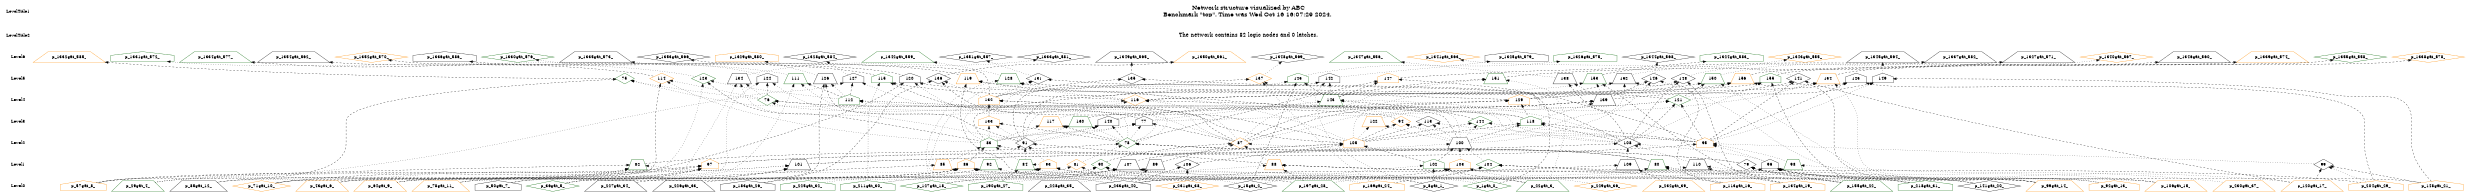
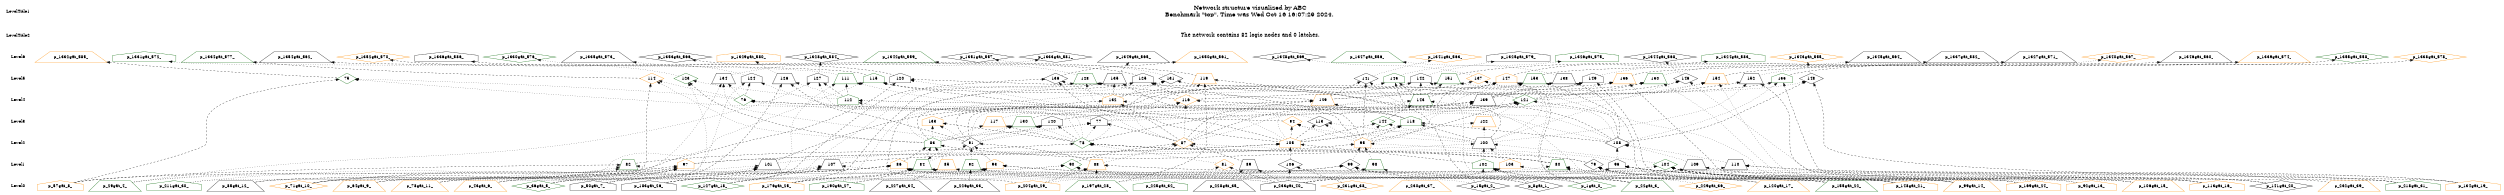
edge "132" -> "p_1353gat_566_": now "125" -> "p_1353gat_566_"
node "135": shape diamond -> trapezium
node "129": shape house -> trapezium
edge "p_120gat_17_" -> "141": style dashed -> dotted
edge "101" -> "108": now "101" -> "121"
edge "p_211gat_30_" -> "88": now "p_183gat_26_" -> "88"
node "p_176gat_25_": added
